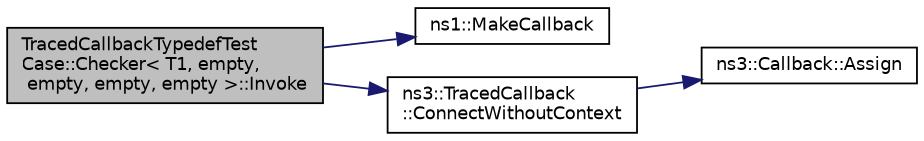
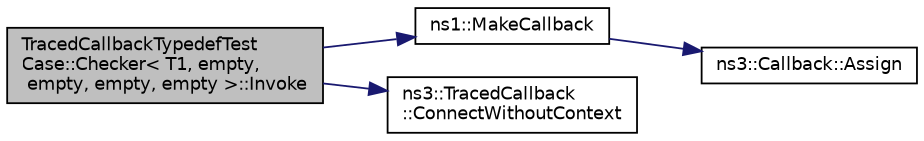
edge "ns3::TracedCallback ::ConnectWithoutContext" -> "ns3::Callback::Assign": now "ns1::MakeCallback" -> "ns3::Callback::Assign"
